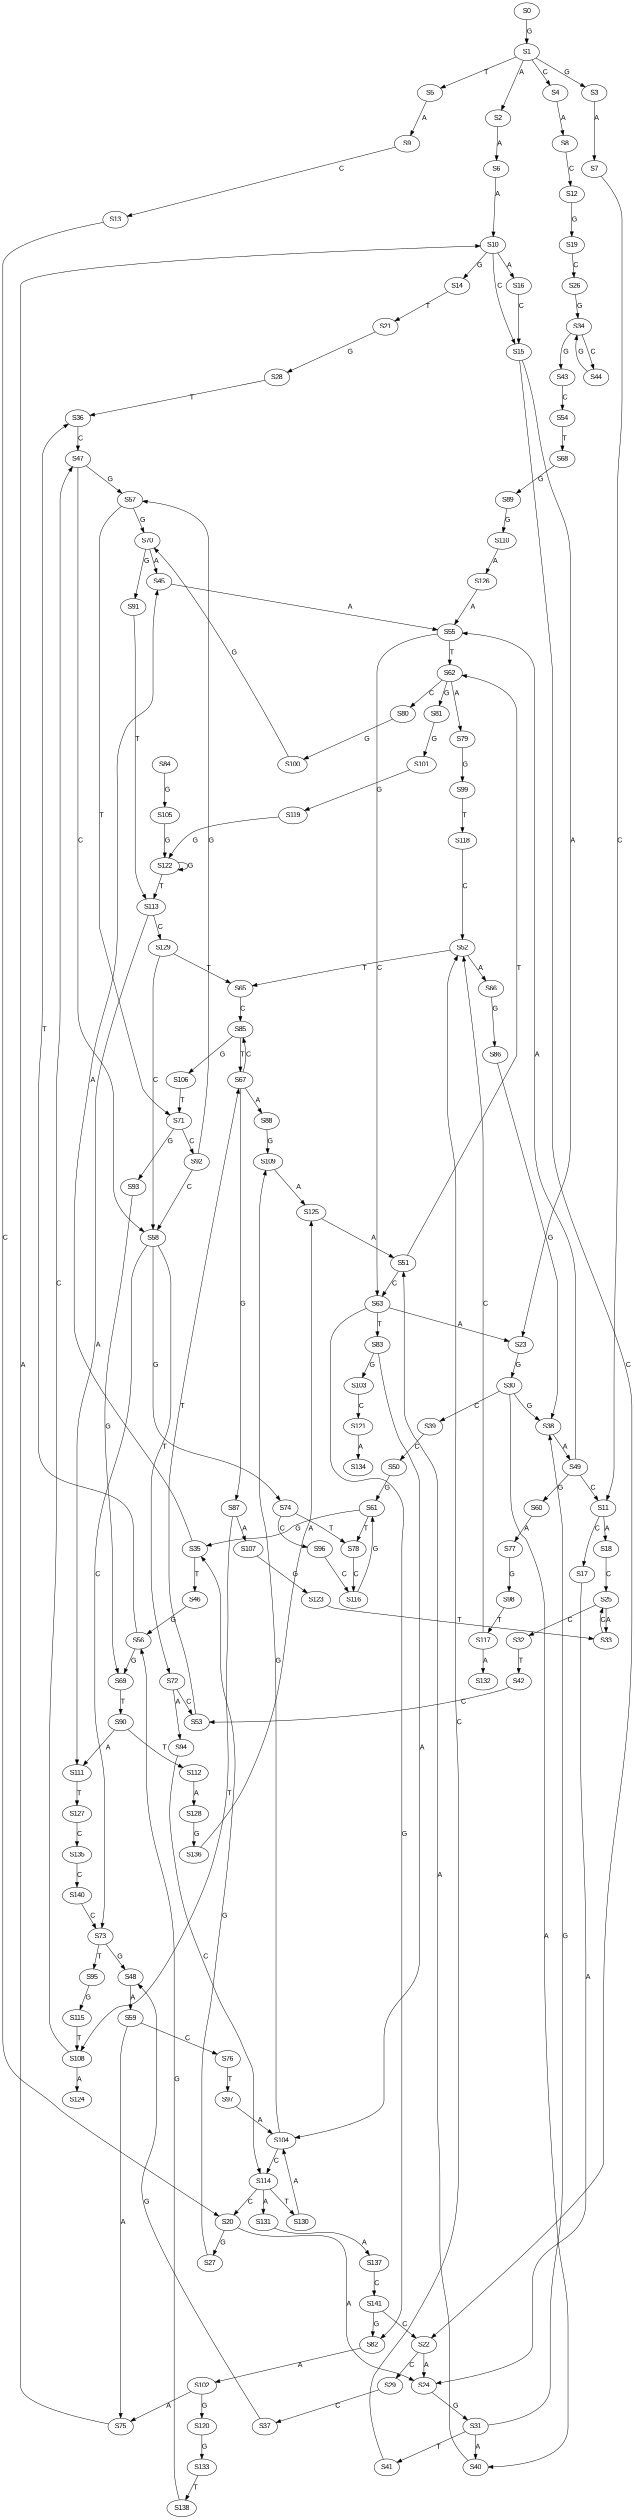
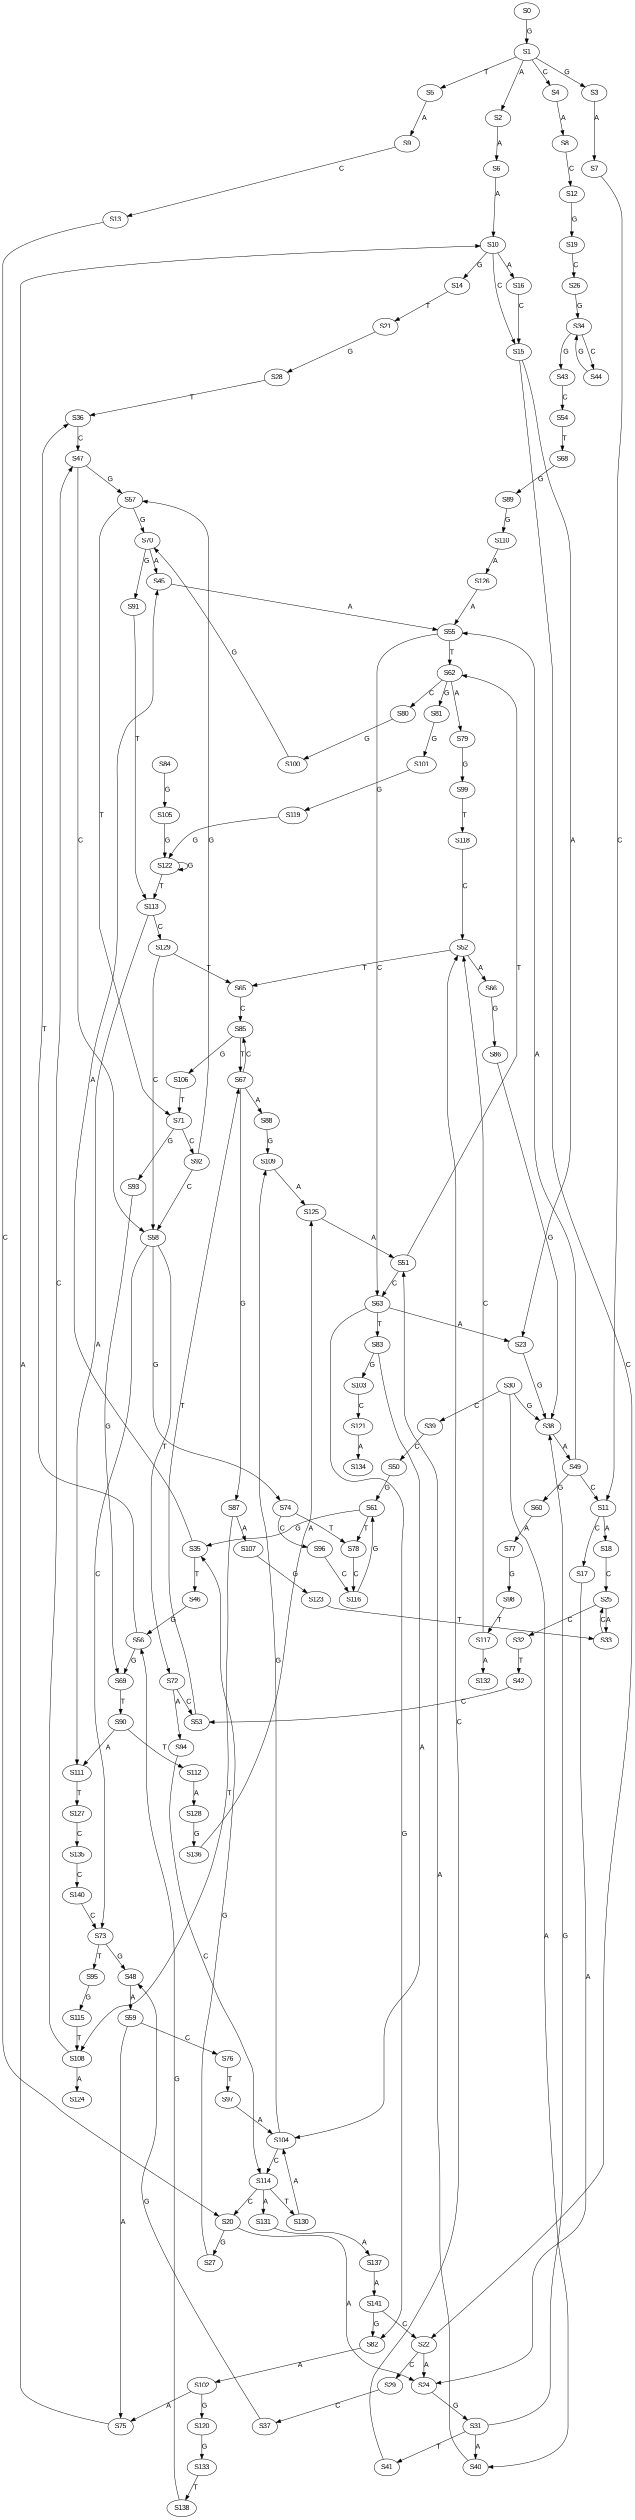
edge "S23" -> "S30": now "S23" -> "S38"
edge "S137" -> "S141": label "C" -> "A"
